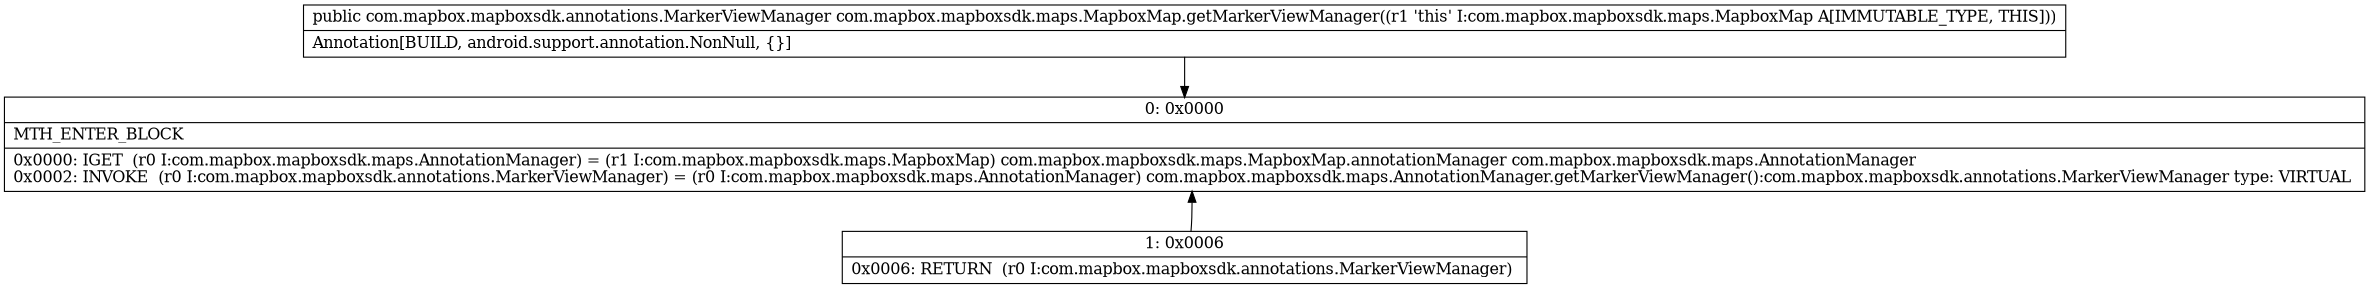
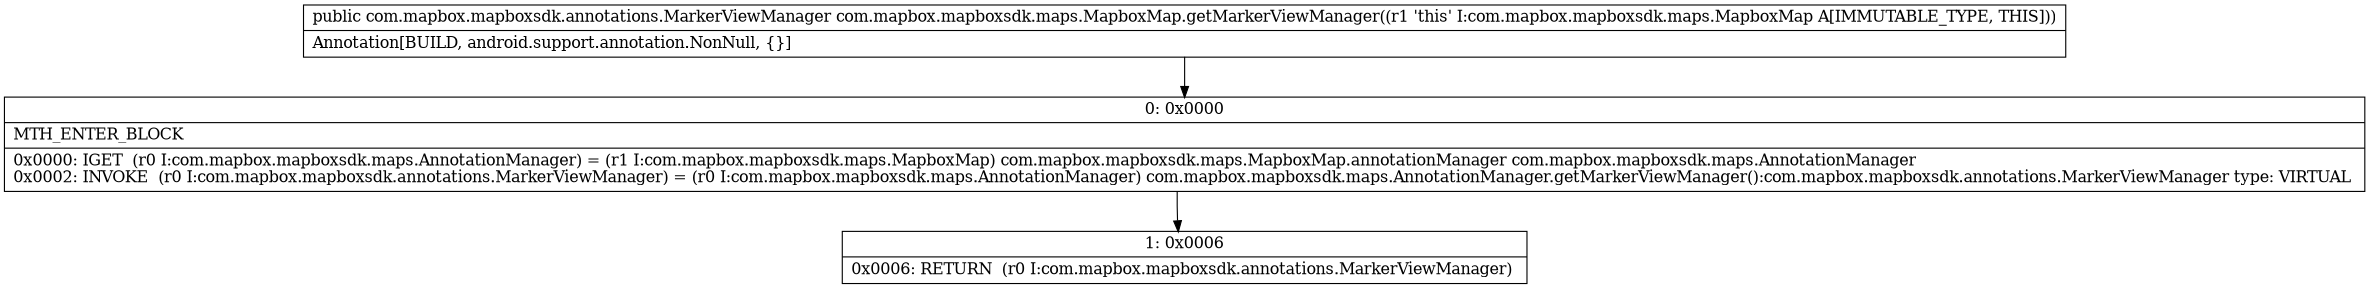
edge "1: 0x0006" -> "0: 0x0000": reversed
